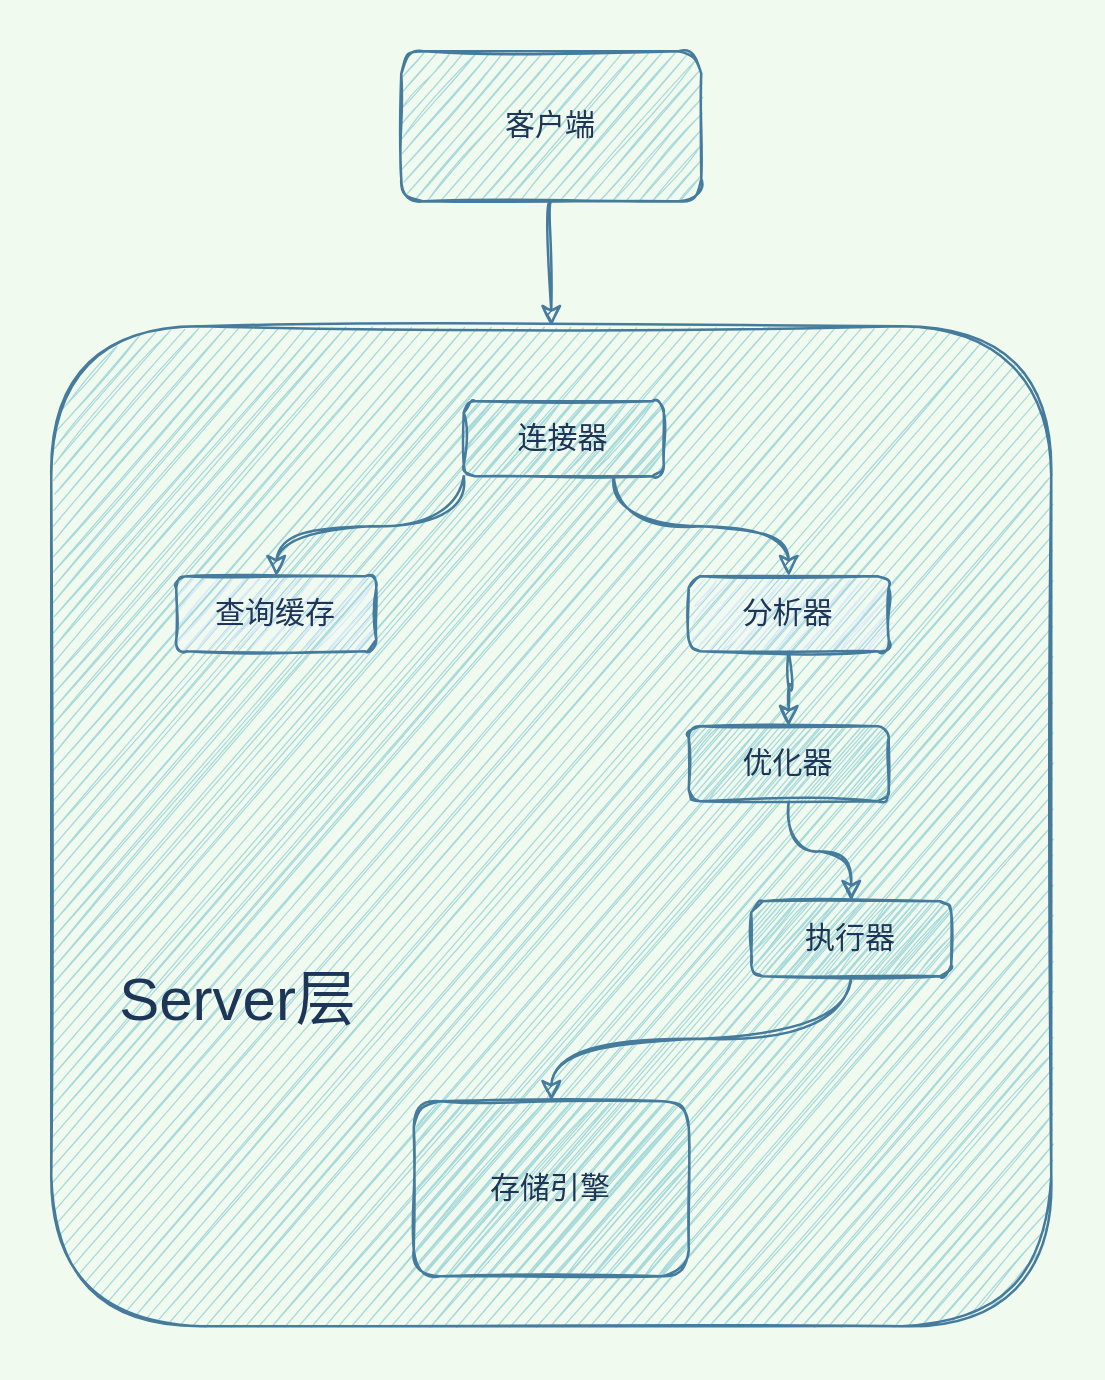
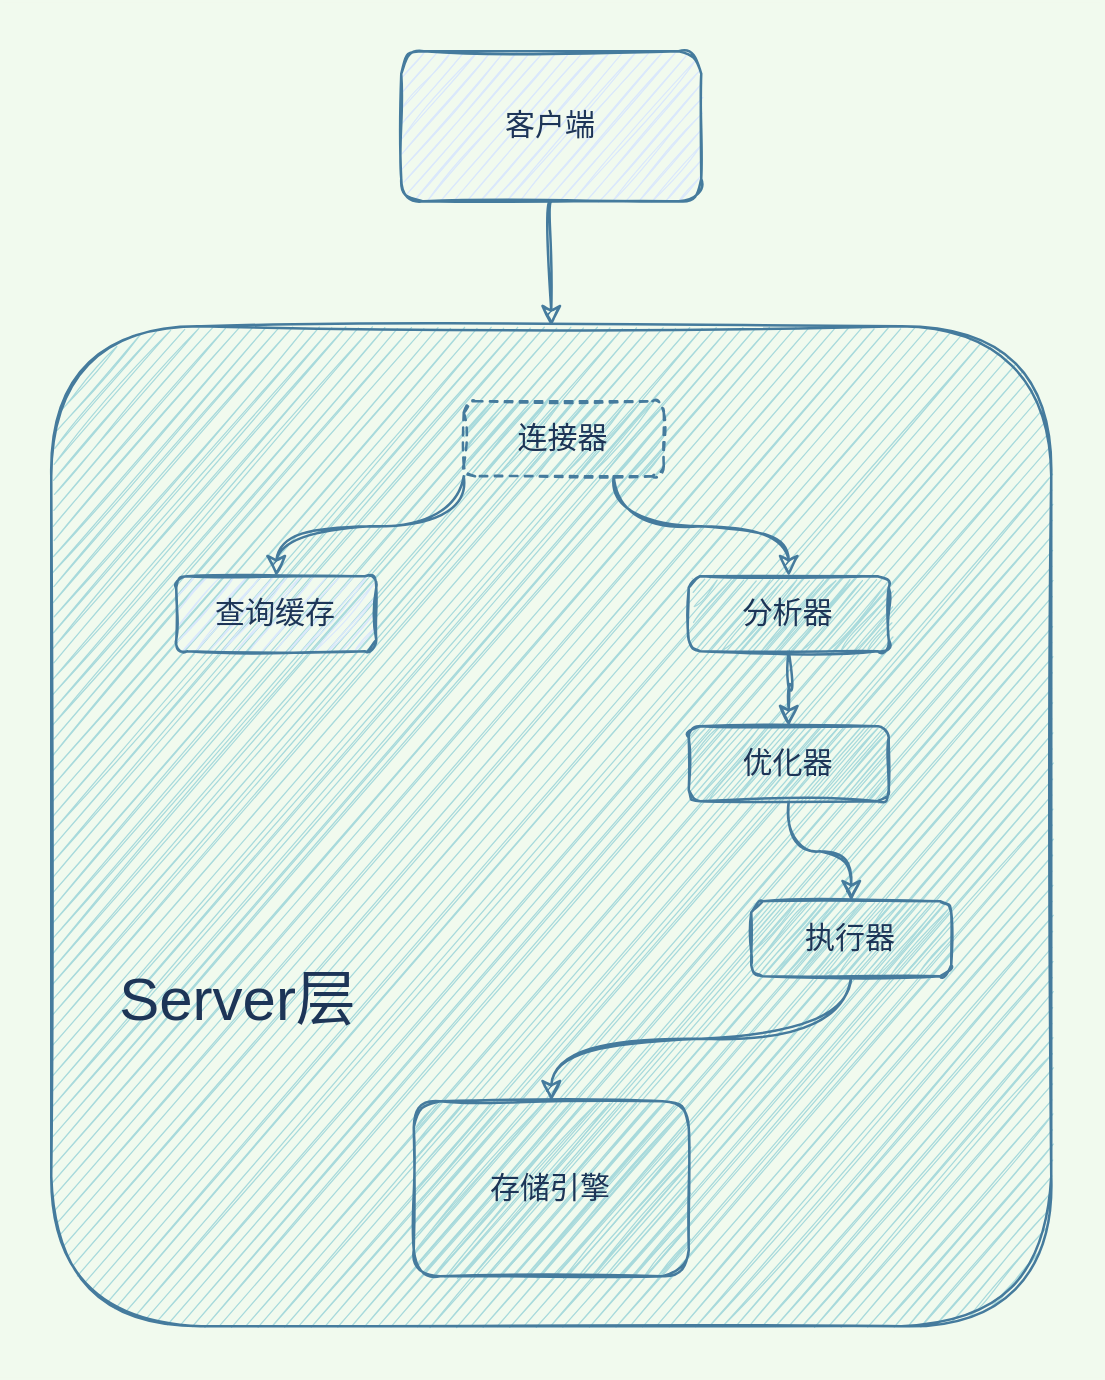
node "客户端": fillcolor #a8dadc -> #dae8fc
node "连接器": style solid -> dashed
node "分析器": fillcolor #dae8fc -> #a8dadc
